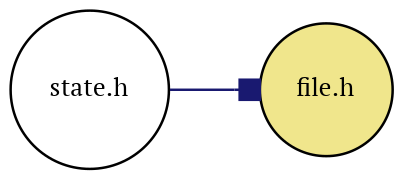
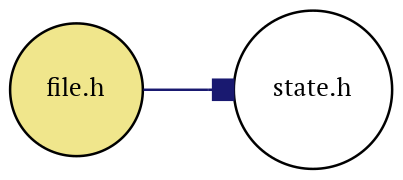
edge "state.h" -> "file.h": reversed
